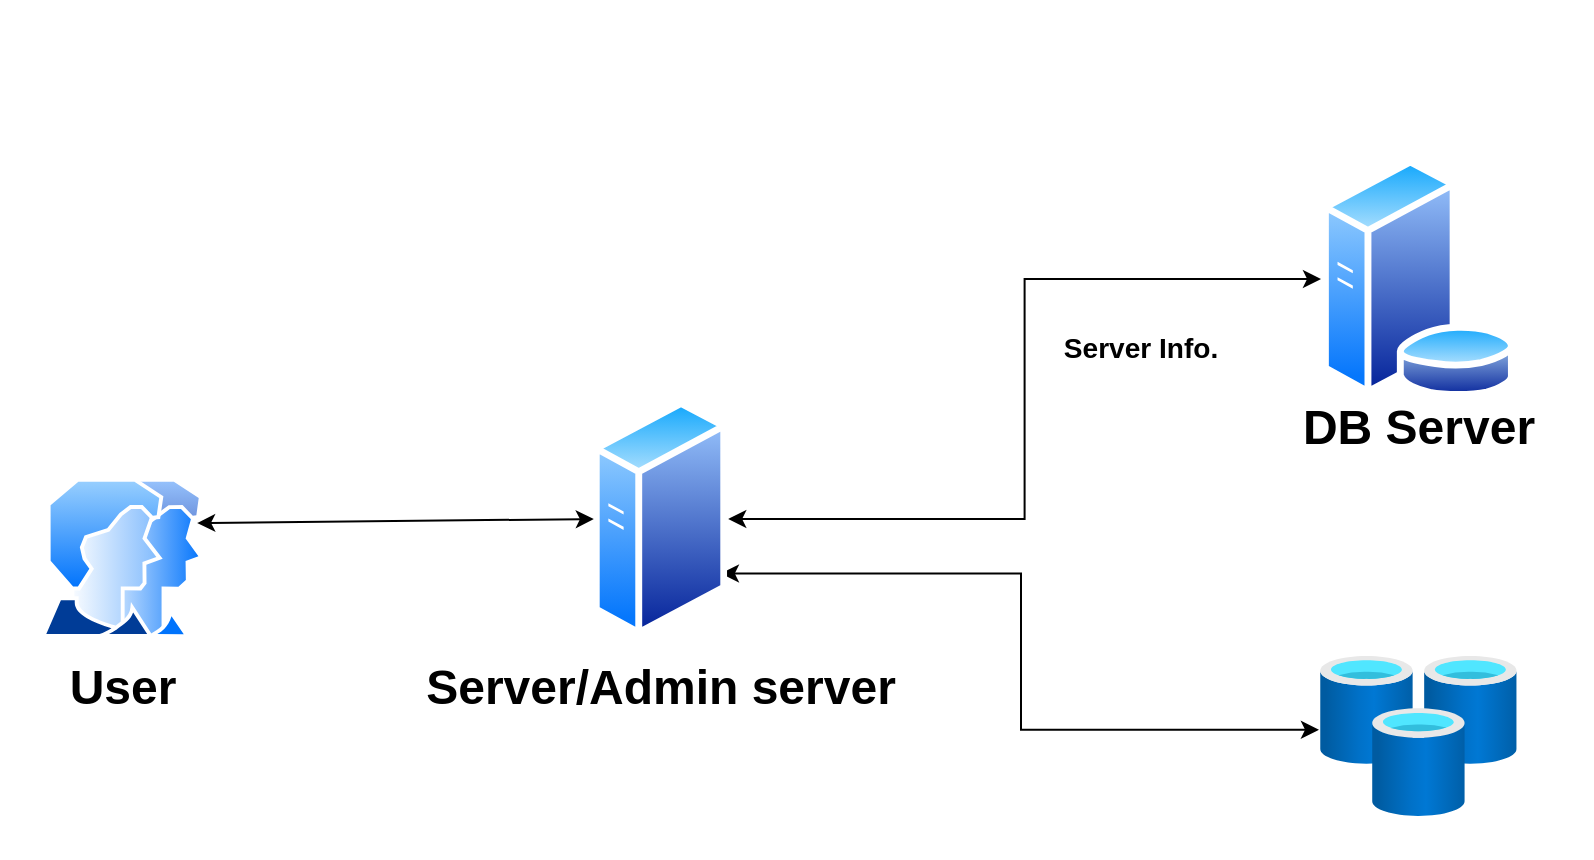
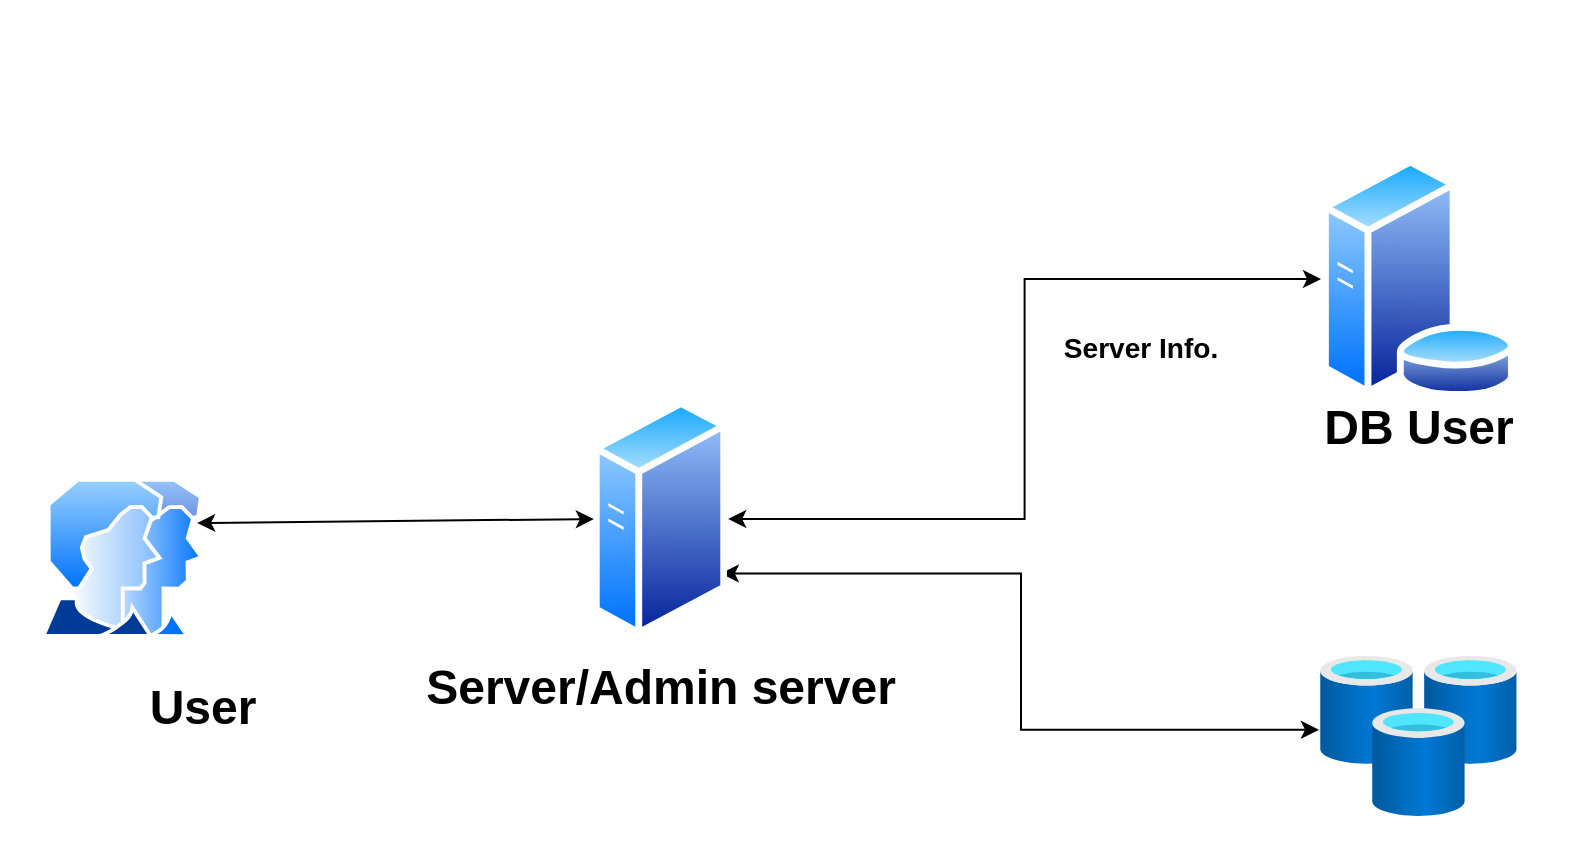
node "DB Server": label "DB Server" -> "DB User"
node "User": moved (123, 689) -> (203, 709)
